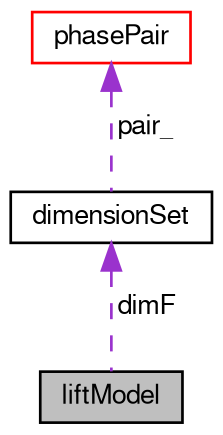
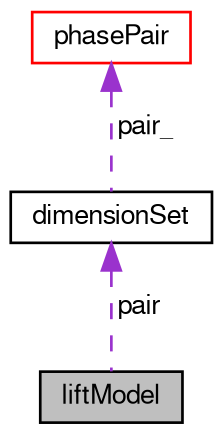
edge "liftModel" -> "dimensionSet": label " dimF" -> " pair"
